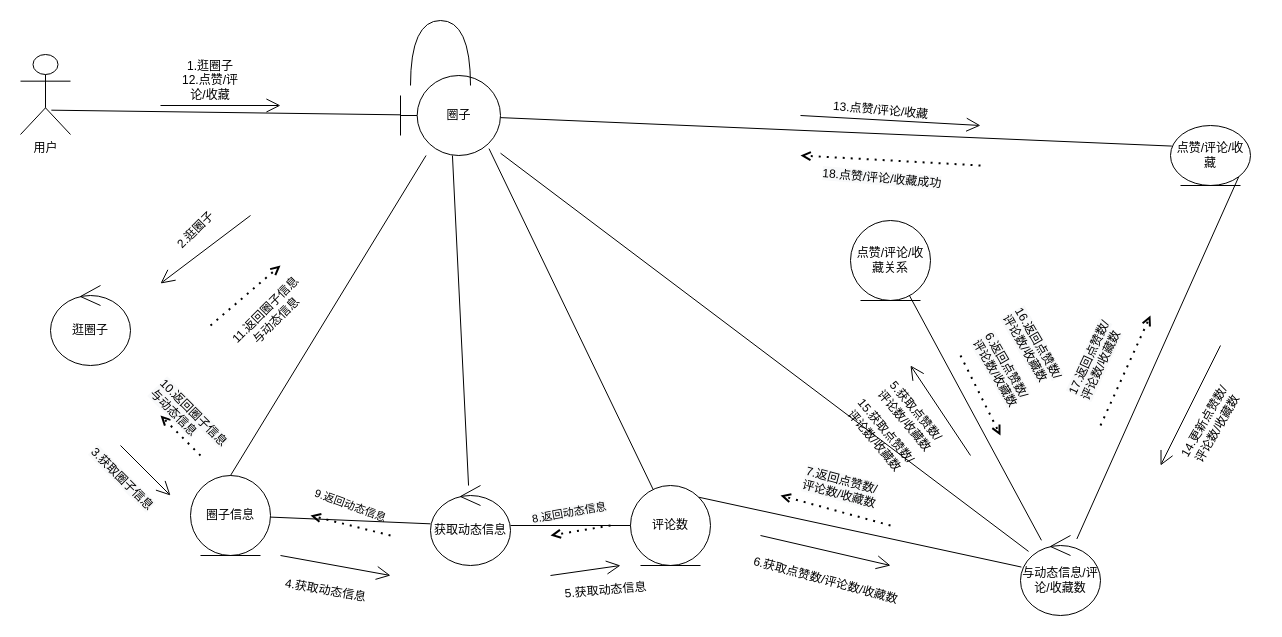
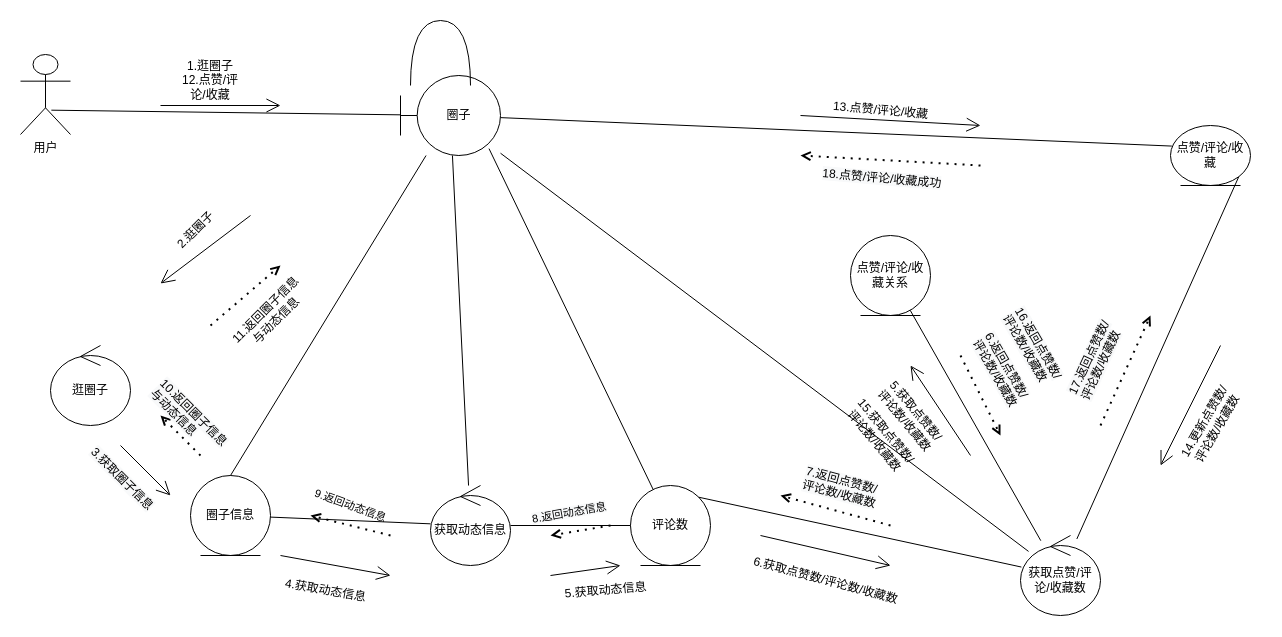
node "点赞/评论/收藏关系": moved (891, 261) -> (891, 276)
node "逛圈子": moved (91, 326) -> (91, 386)
node "与动态信息/评论/收藏数": label "与动态信息/评论/收藏数" -> "获取点赞/评论/收藏数"
